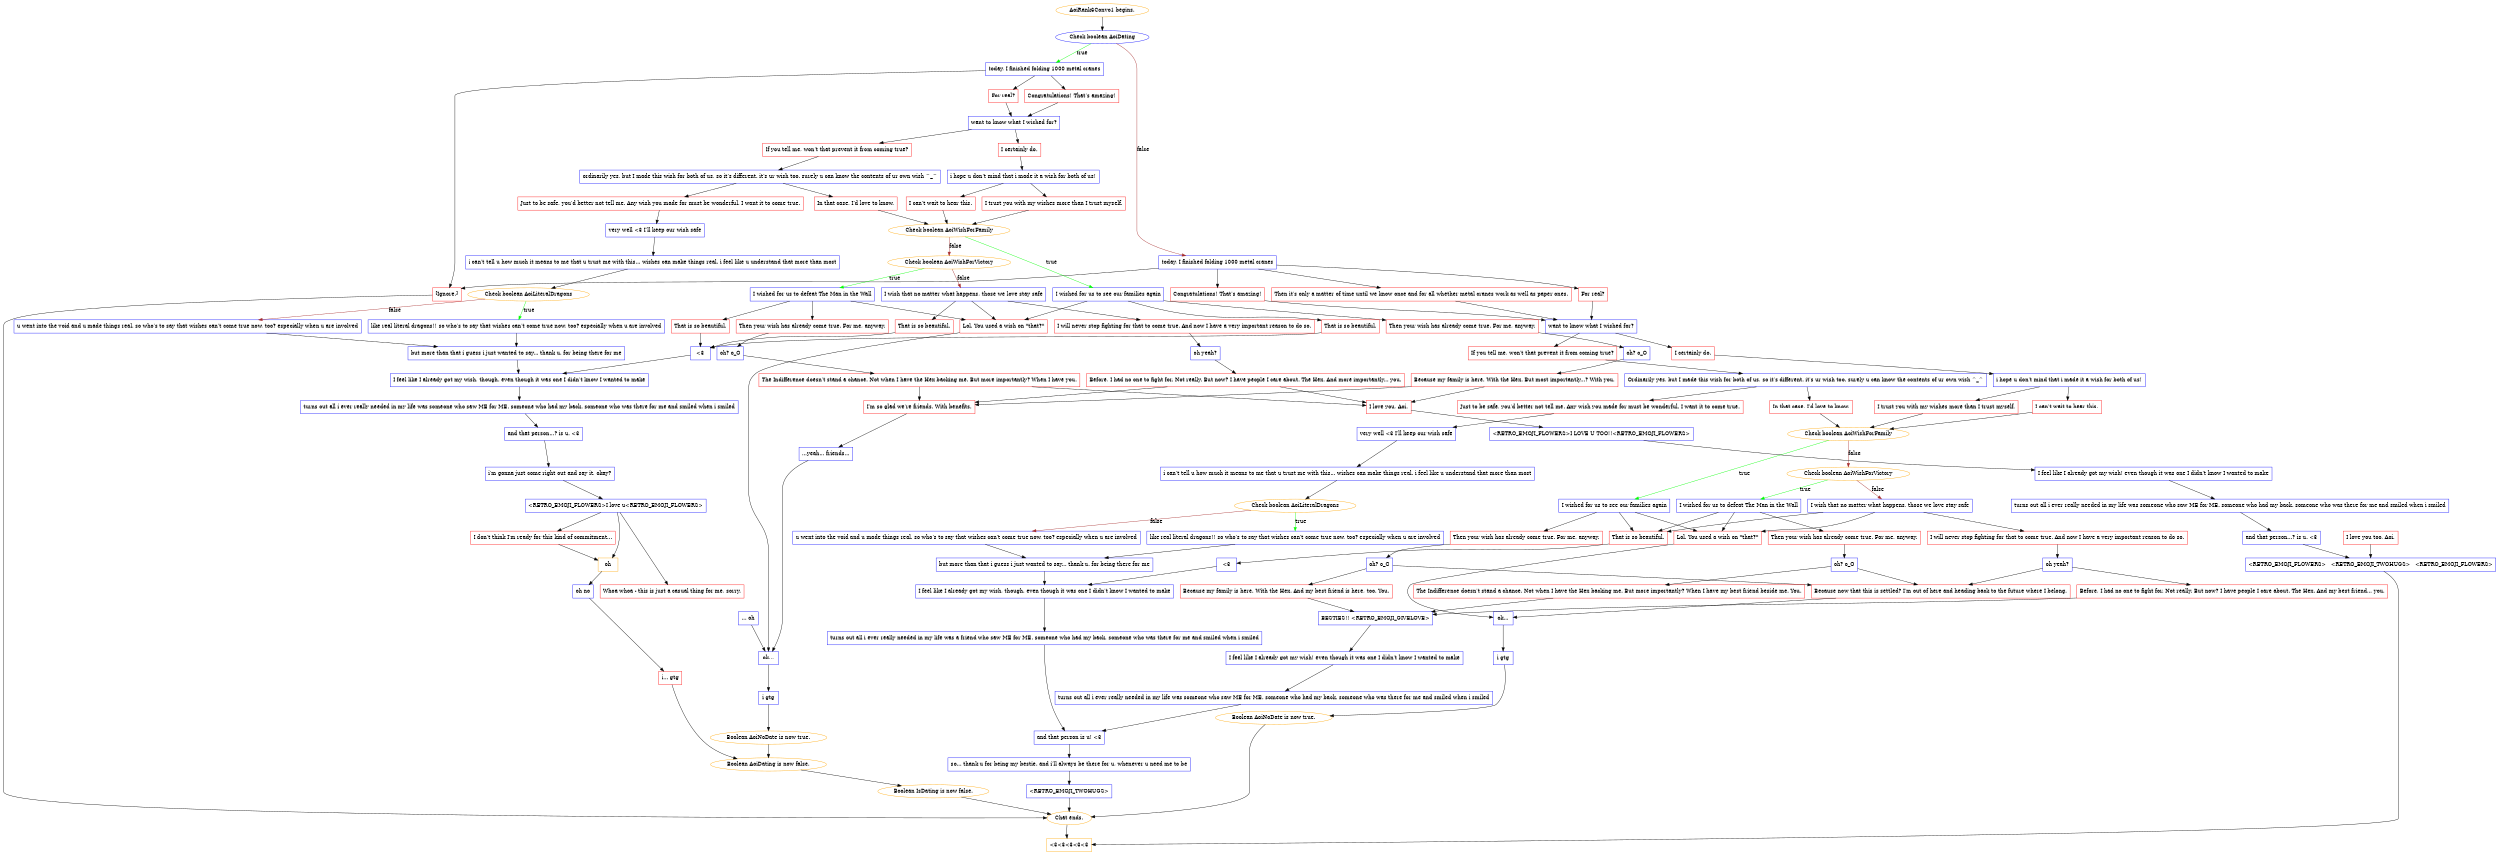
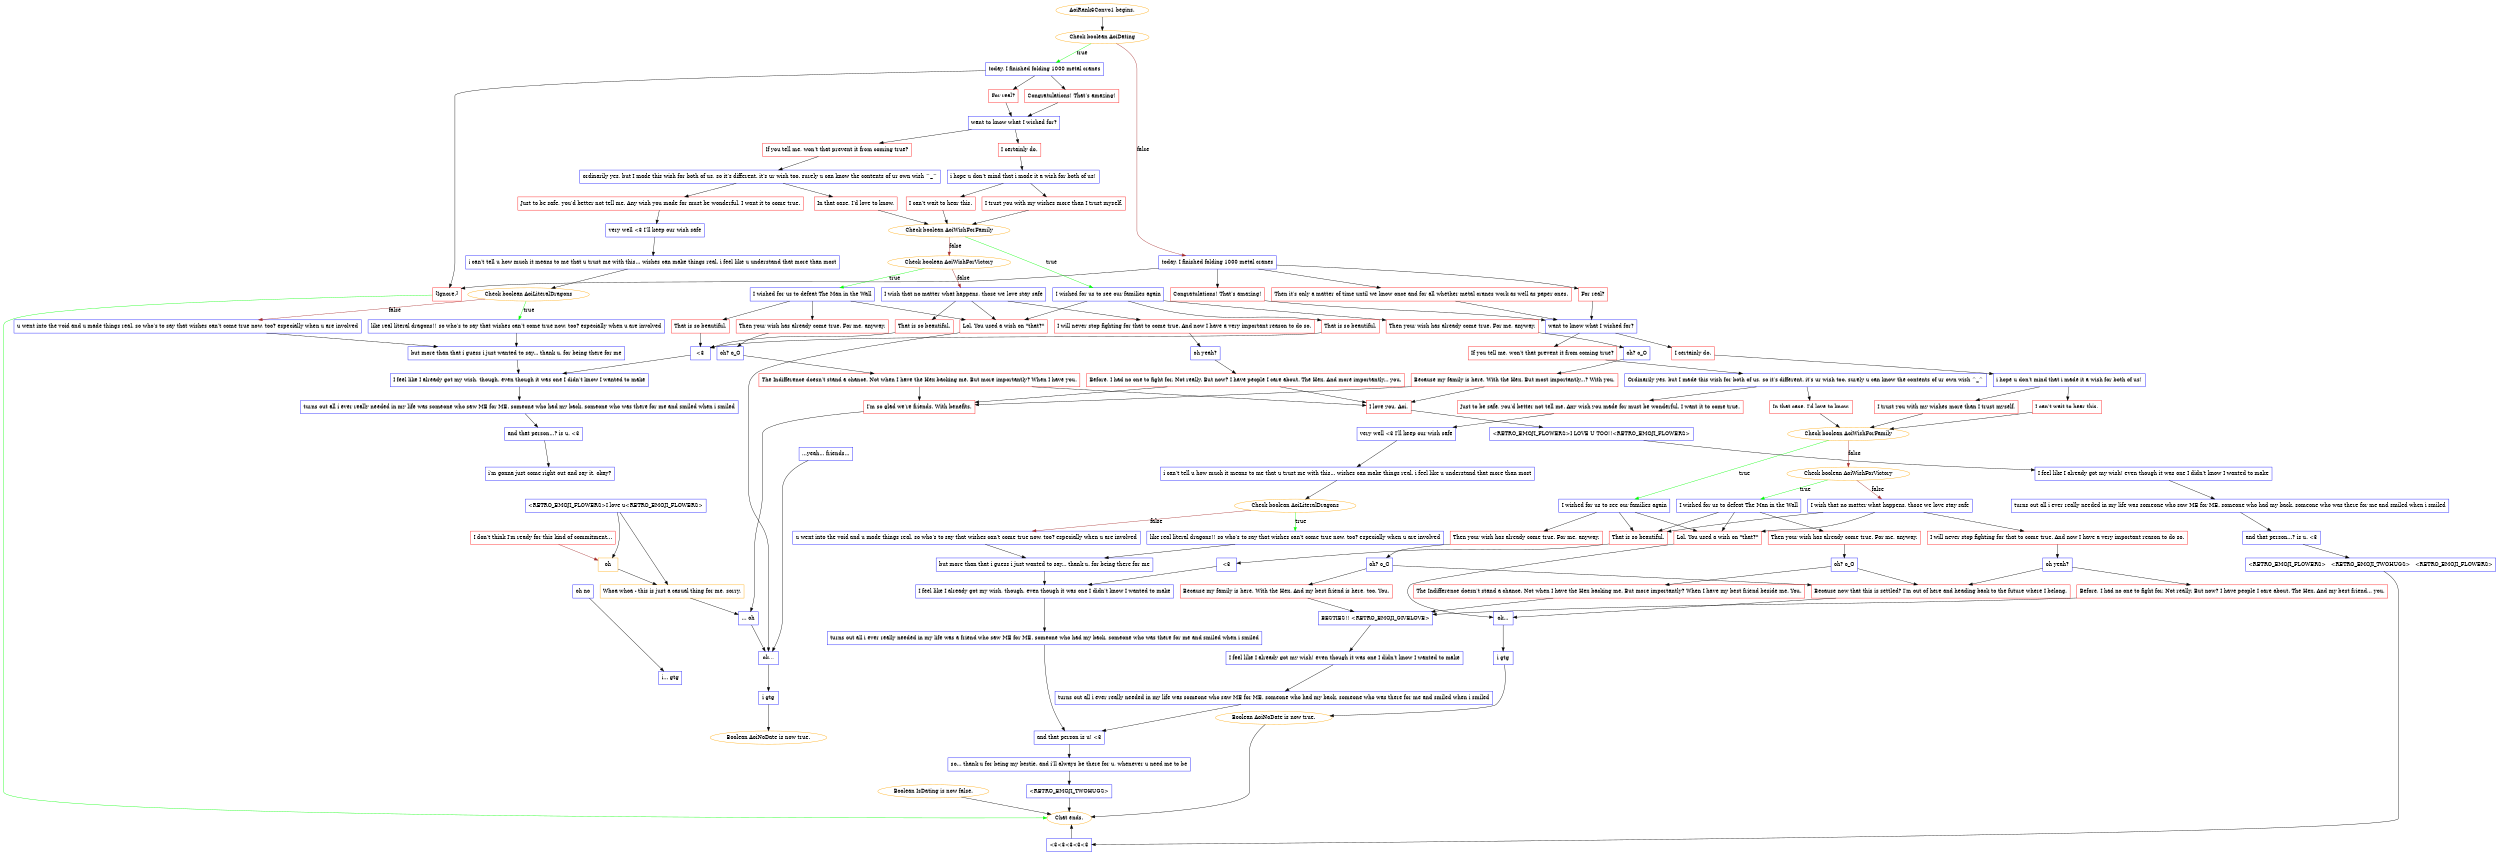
node "Check boolean AoiDating": color blue -> orange
edge "I'm so glad we're friends. With benefits." -> "...yeah... friends...": now "I'm so glad we're friends. With benefits." -> "... oh"
edge "i'm gonna just come right out and say it, okay?" -> "<RETRO_EMOJI_FLOWERS>I love u<RETRO_EMOJI_FLOWERS>": removed
edge "<RETRO_EMOJI_FLOWERS>I love u<RETRO_EMOJI_FLOWERS>" -> "I don't think I'm ready for this kind of commitment...": removed
node "I love you too, Aoi.": removed
edge "I don't think I'm ready for this kind of commitment..." -> "oh": color black -> brown
edge "oh" -> "oh no": now "oh" -> "Whoa whoa - this is just a casual thing for me, sorry."
node "Whoa whoa - this is just a casual thing for me, sorry.": color red -> orange
edge "Whoa whoa - this is just a casual thing for me, sorry." -> "... oh": added
node "i... gtg": color red -> blue
node "Boolean AoiDating is now false.": removed
edge "[Ignore.]" -> "Chat ends.": color black -> green
edge "Chat ends." -> "<3<3<3<3<3": reversed
node "<3<3<3<3<3": color orange -> blue
